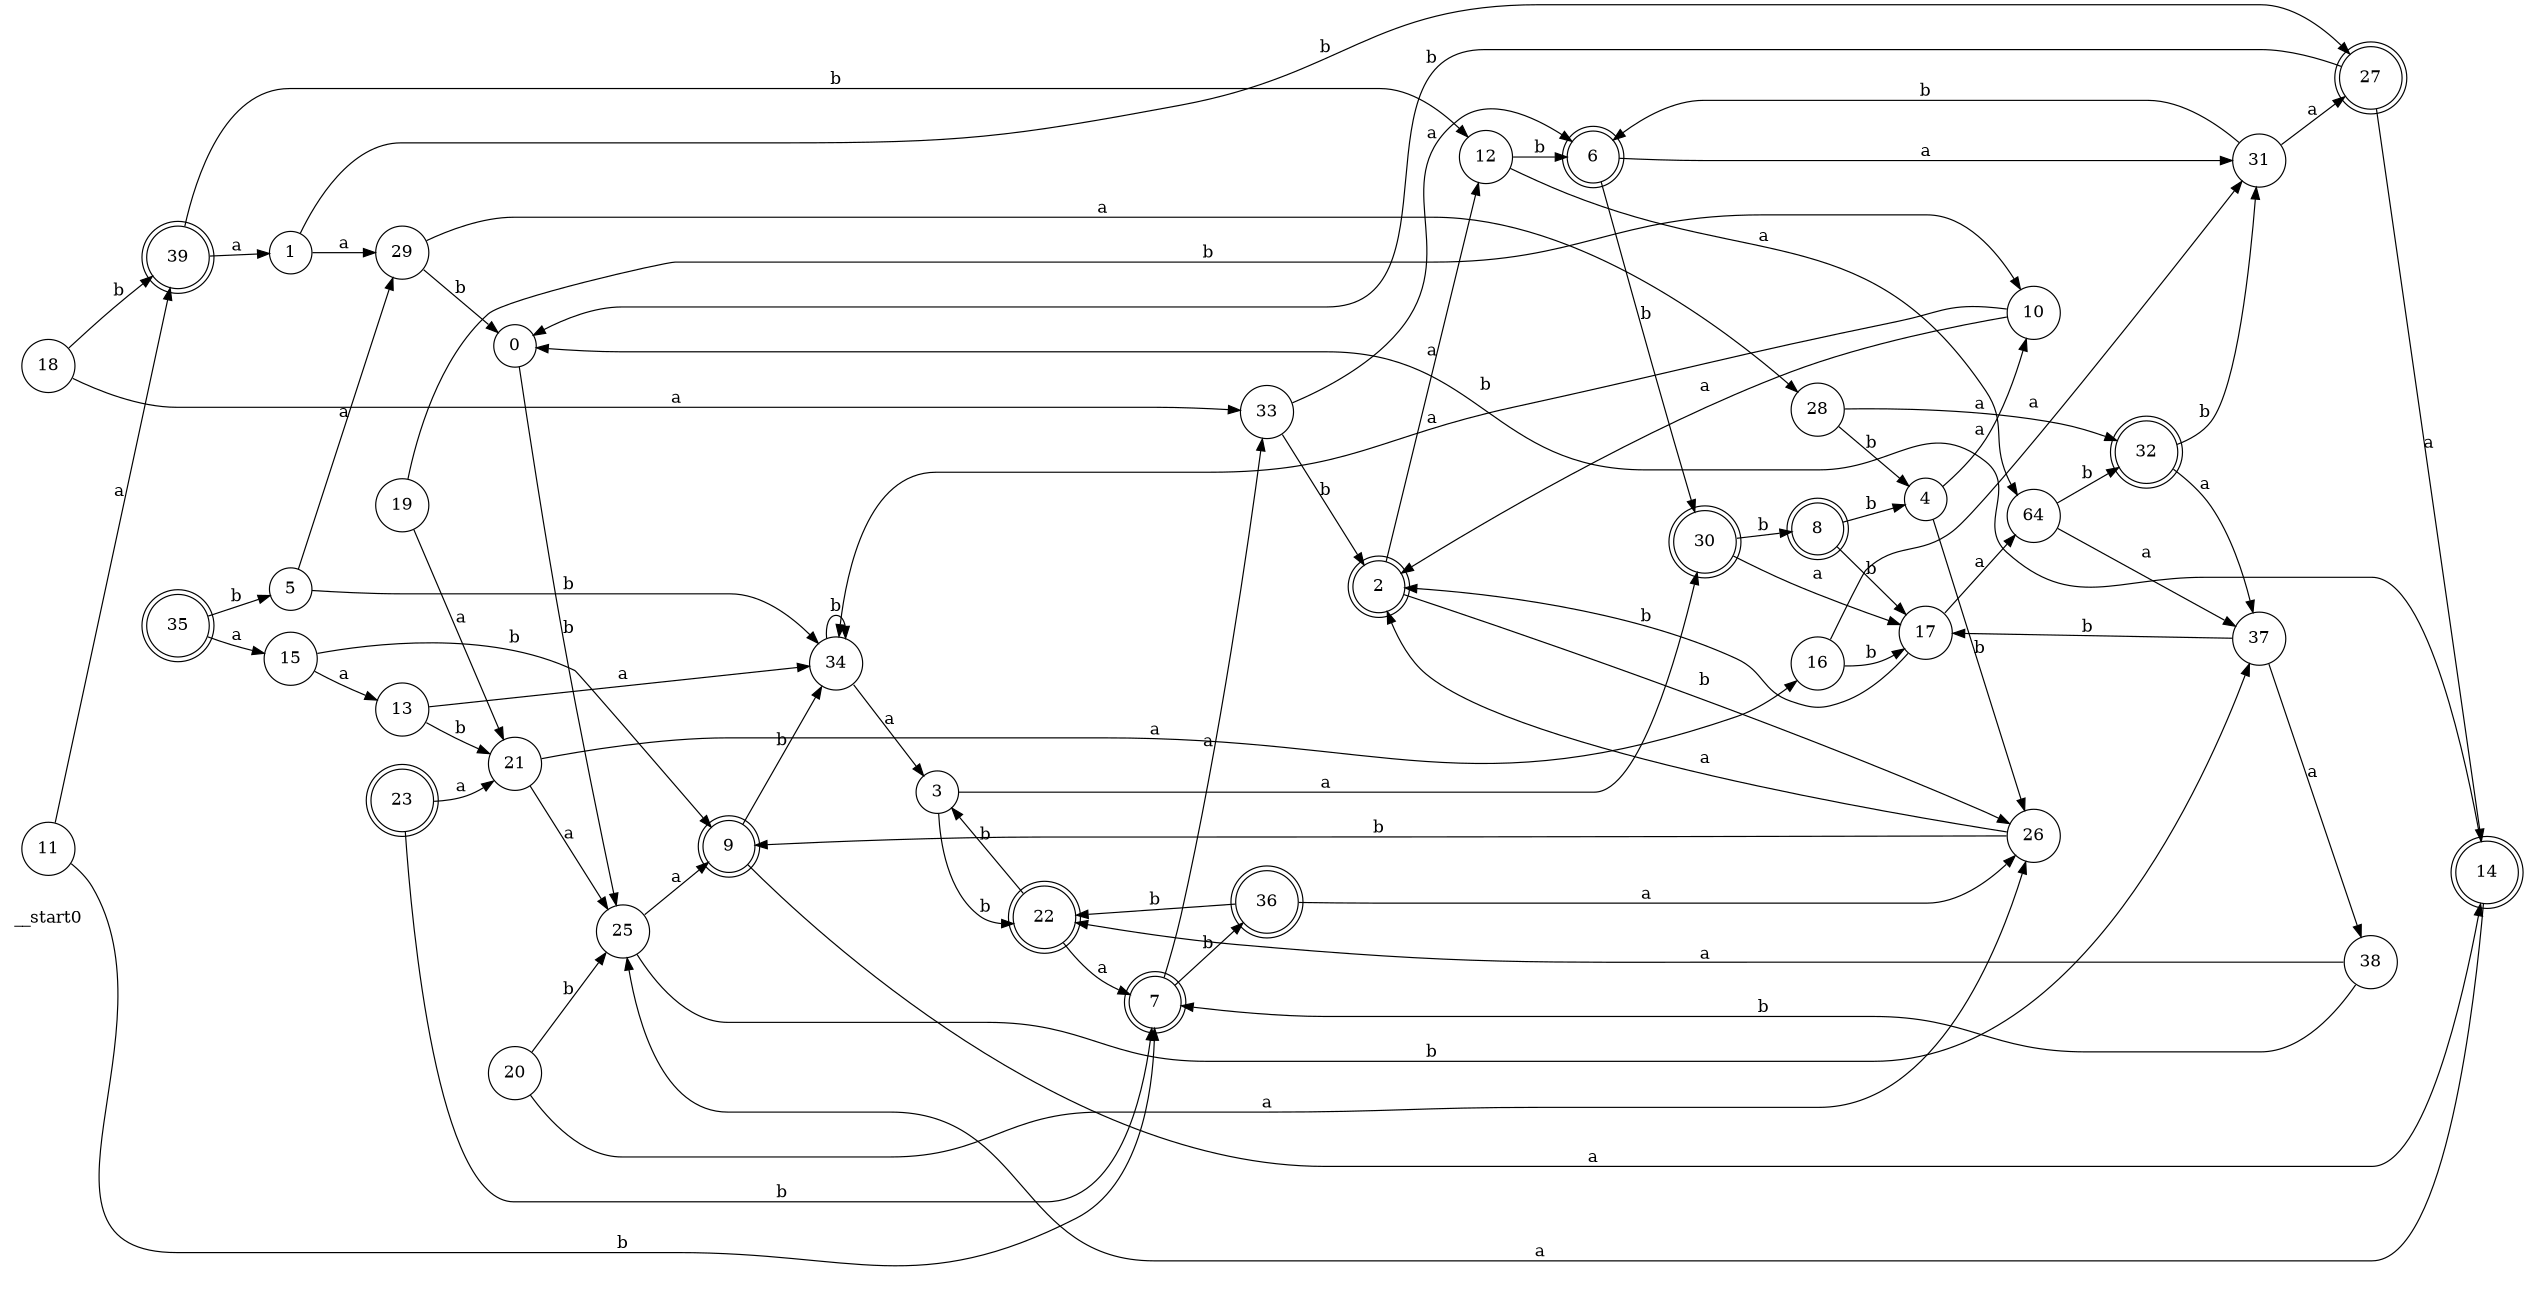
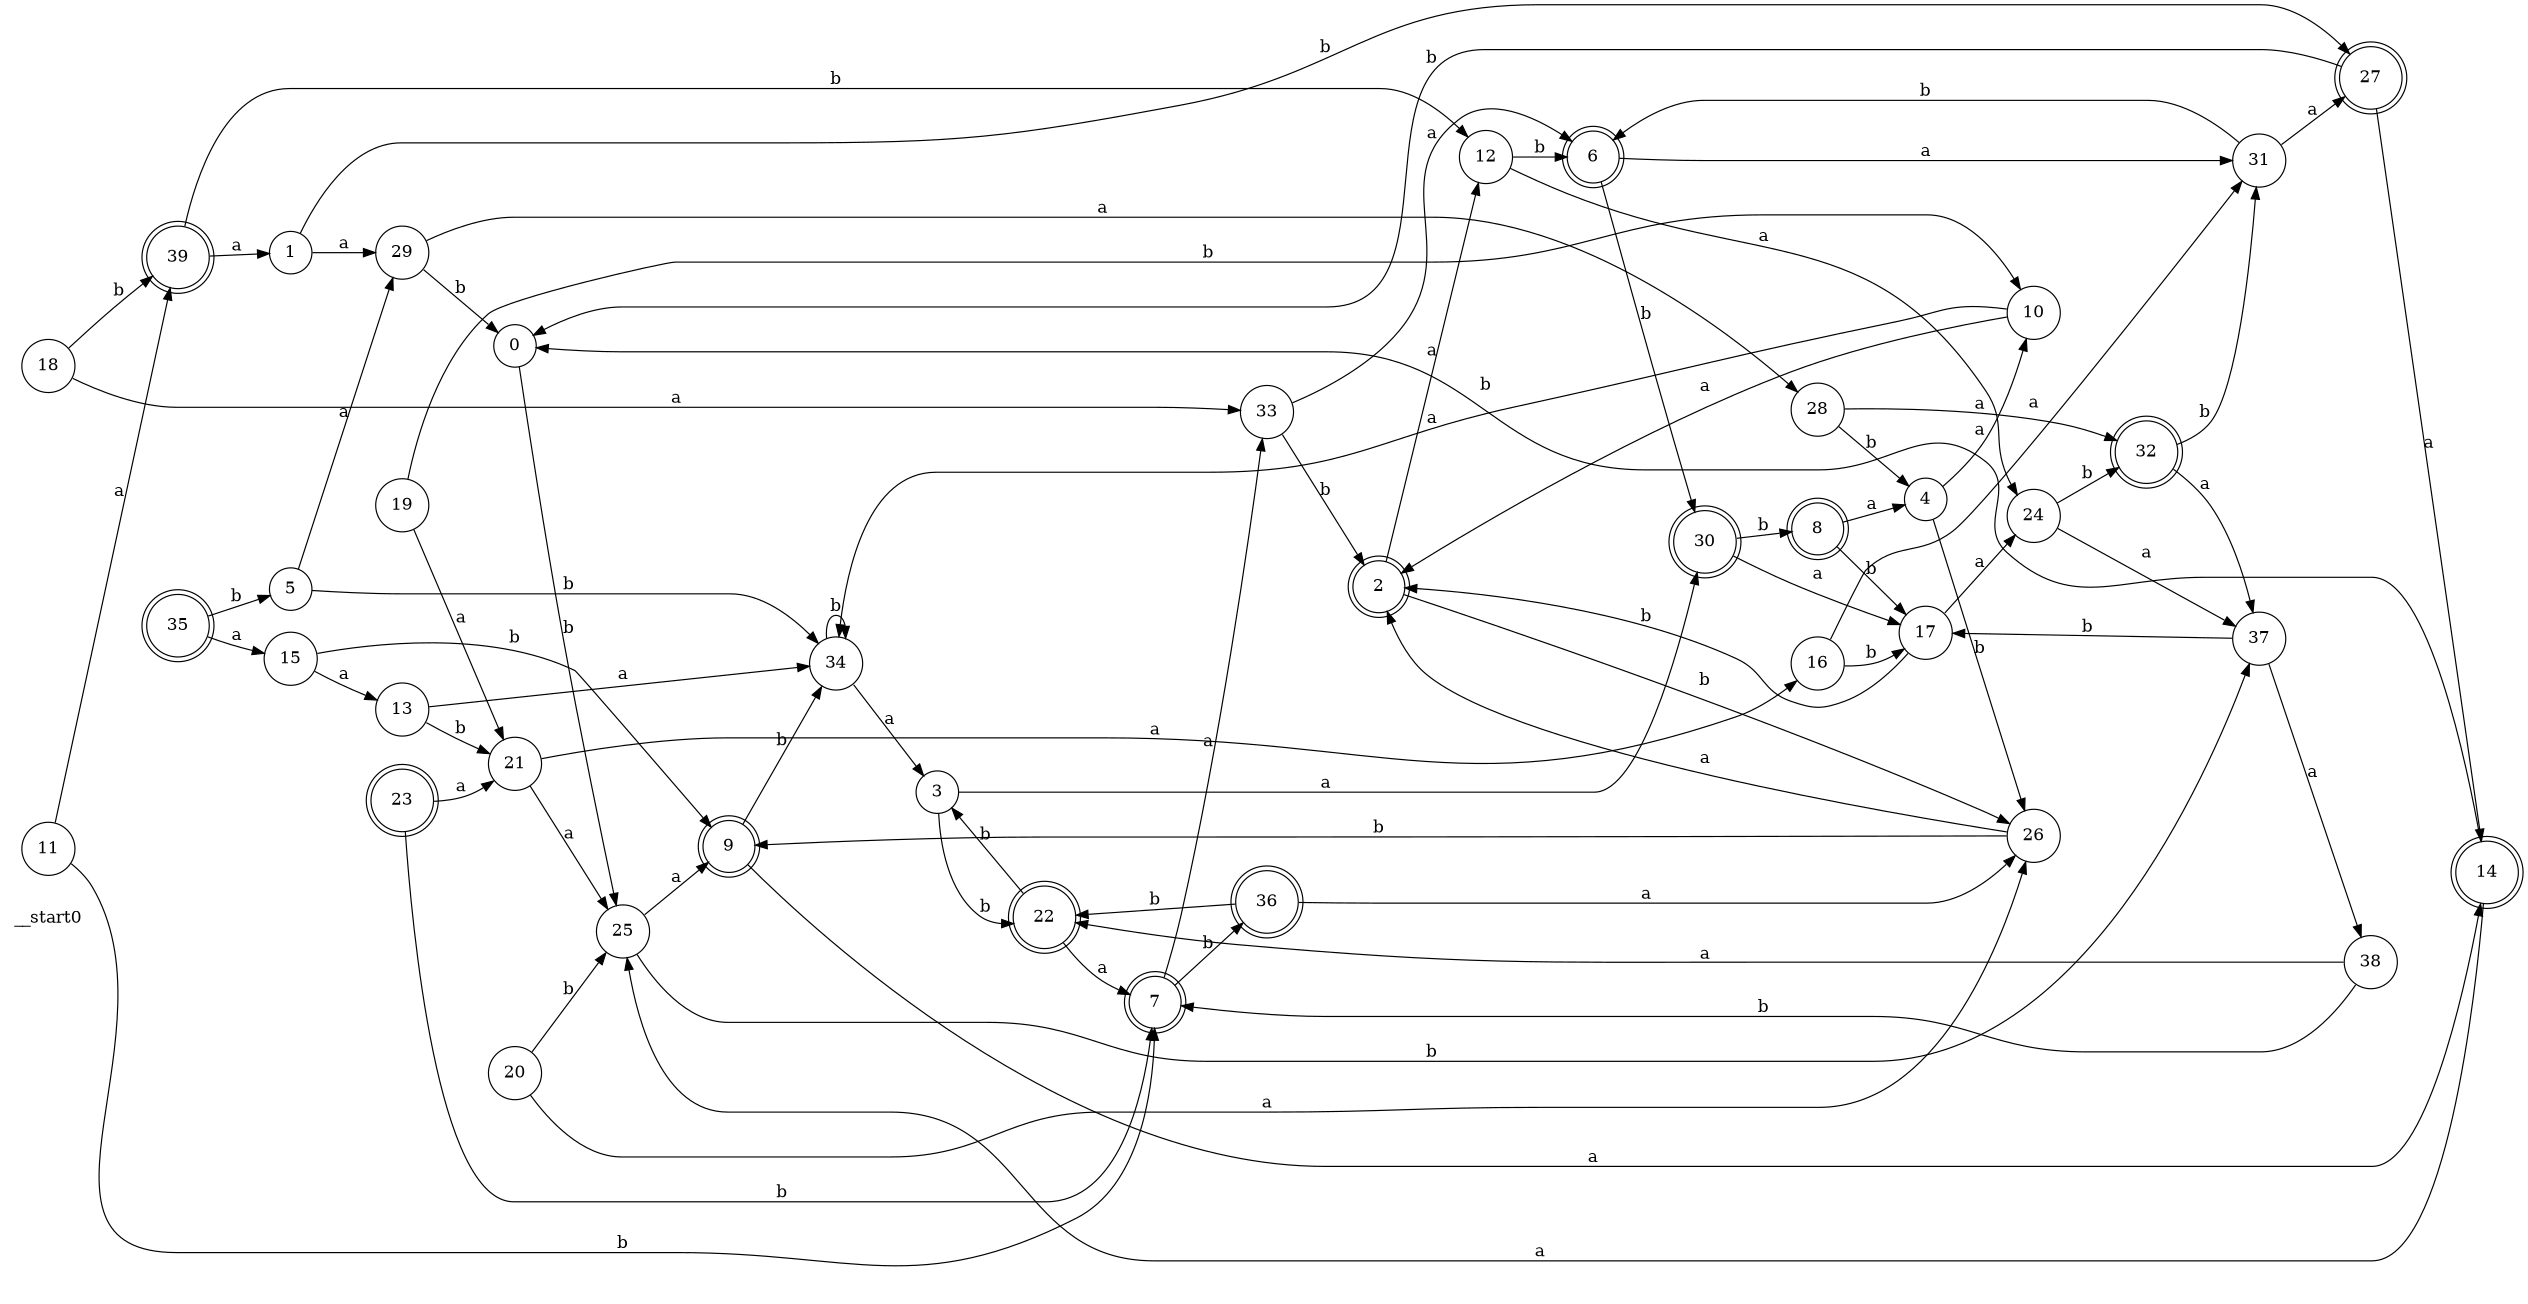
edge "8" -> "4": label "b" -> "a"
node "64": label "64" -> "24"
